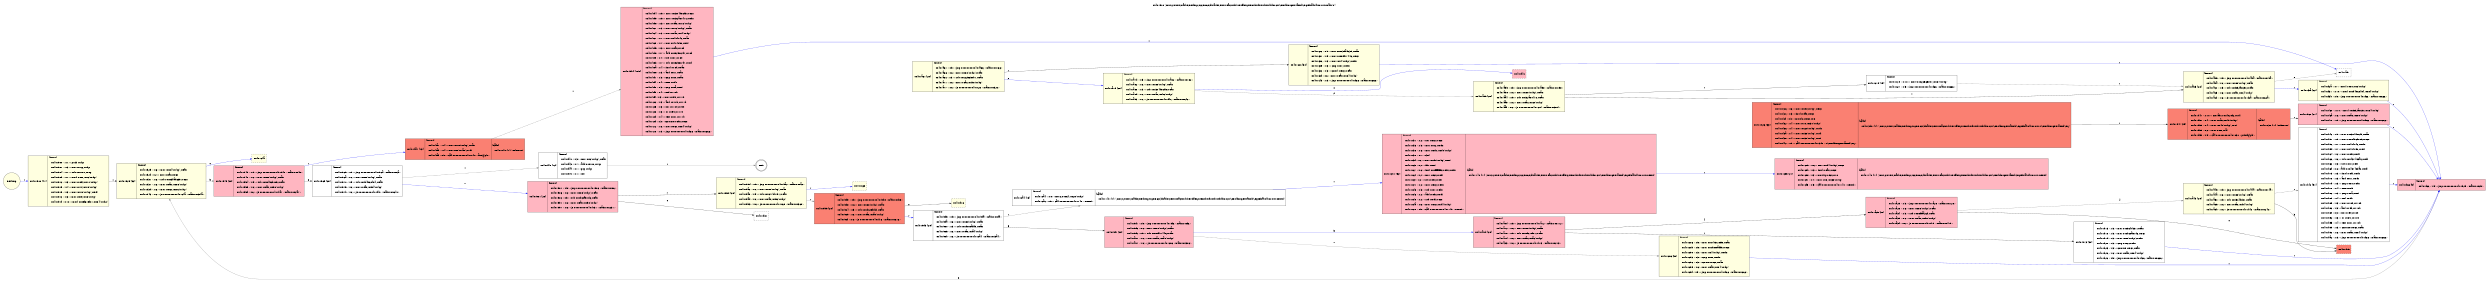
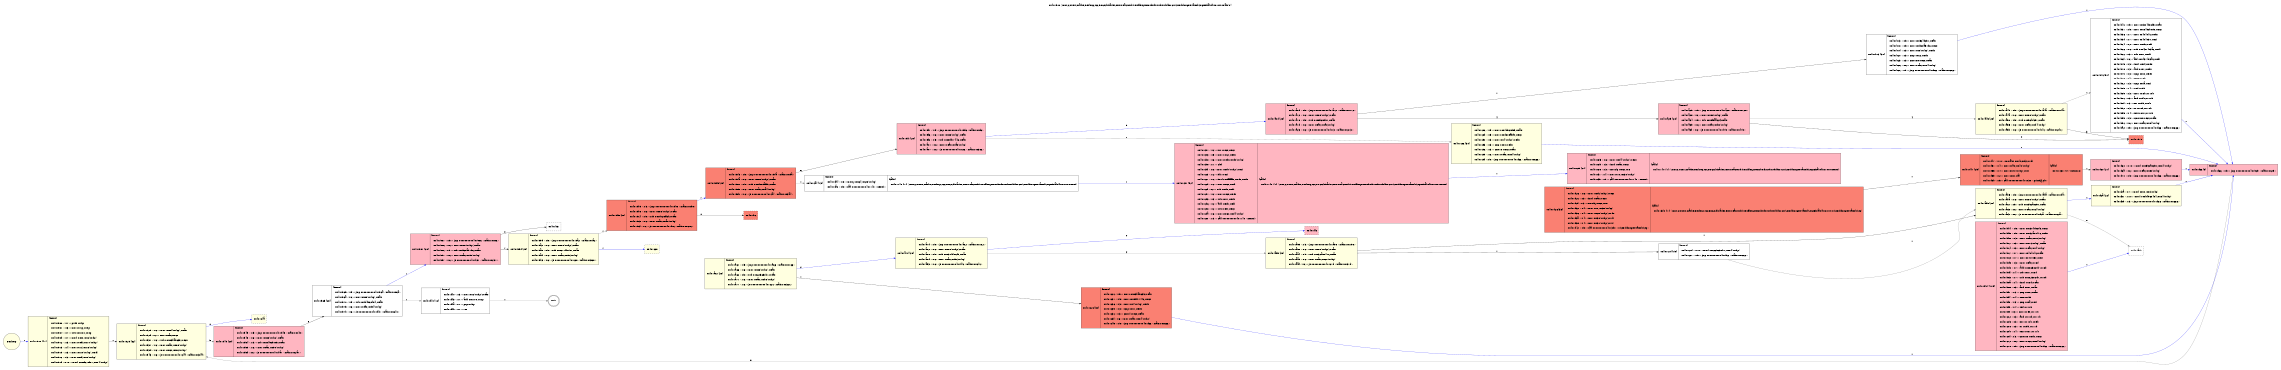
node "0x401c2c [30]": fillcolor lightyellow -> salmon
node "0x401ba7 [13]": removed
node "0x401f16": fillcolor lightyellow -> salmon
node "0x4019d5 [28]": fillcolor white -> salmon
